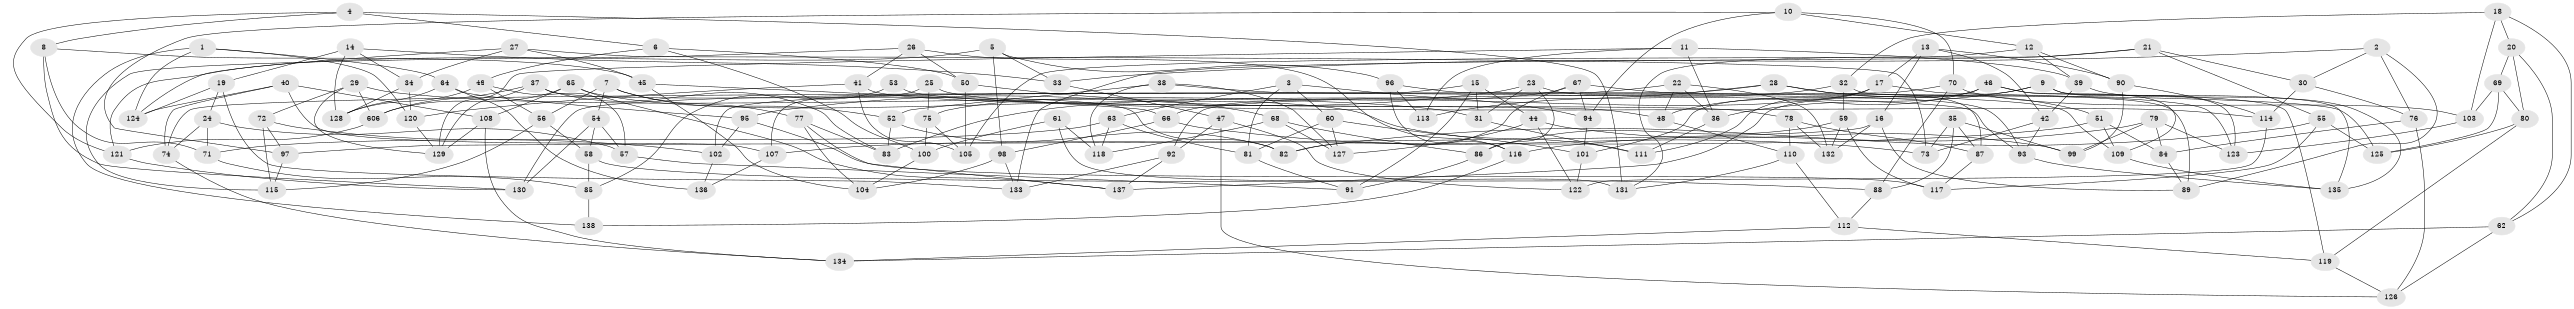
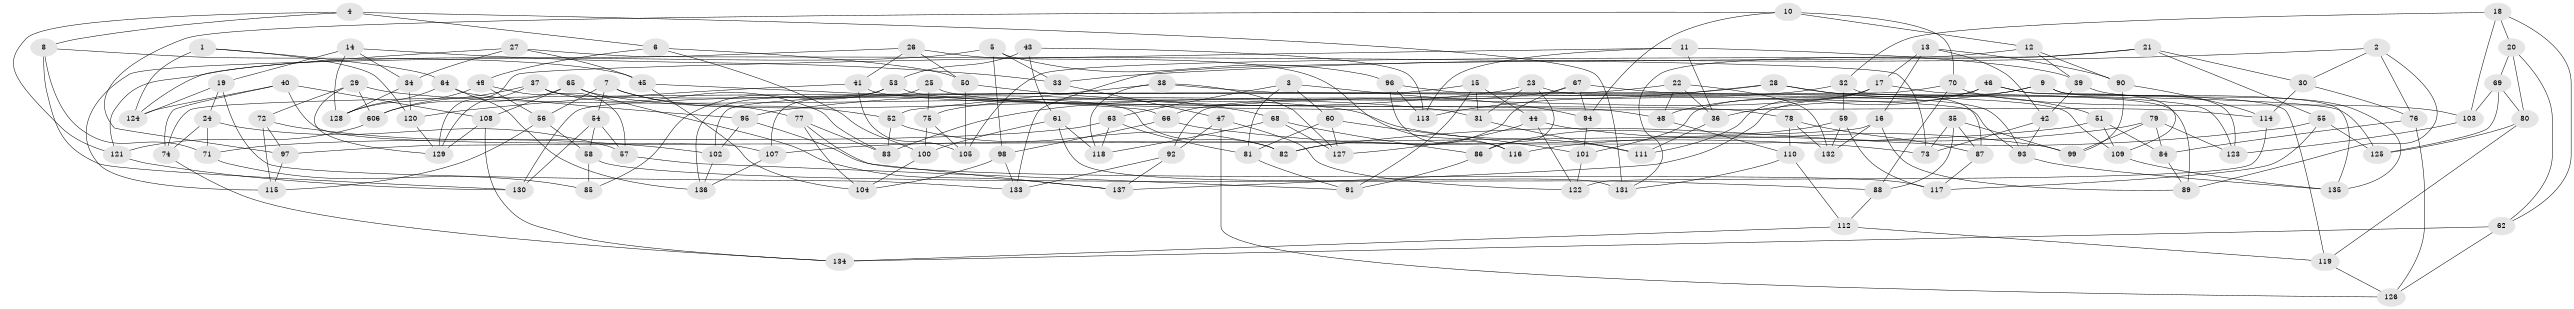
node "43": added
edge "53" -- "136": added
node "138": removed
